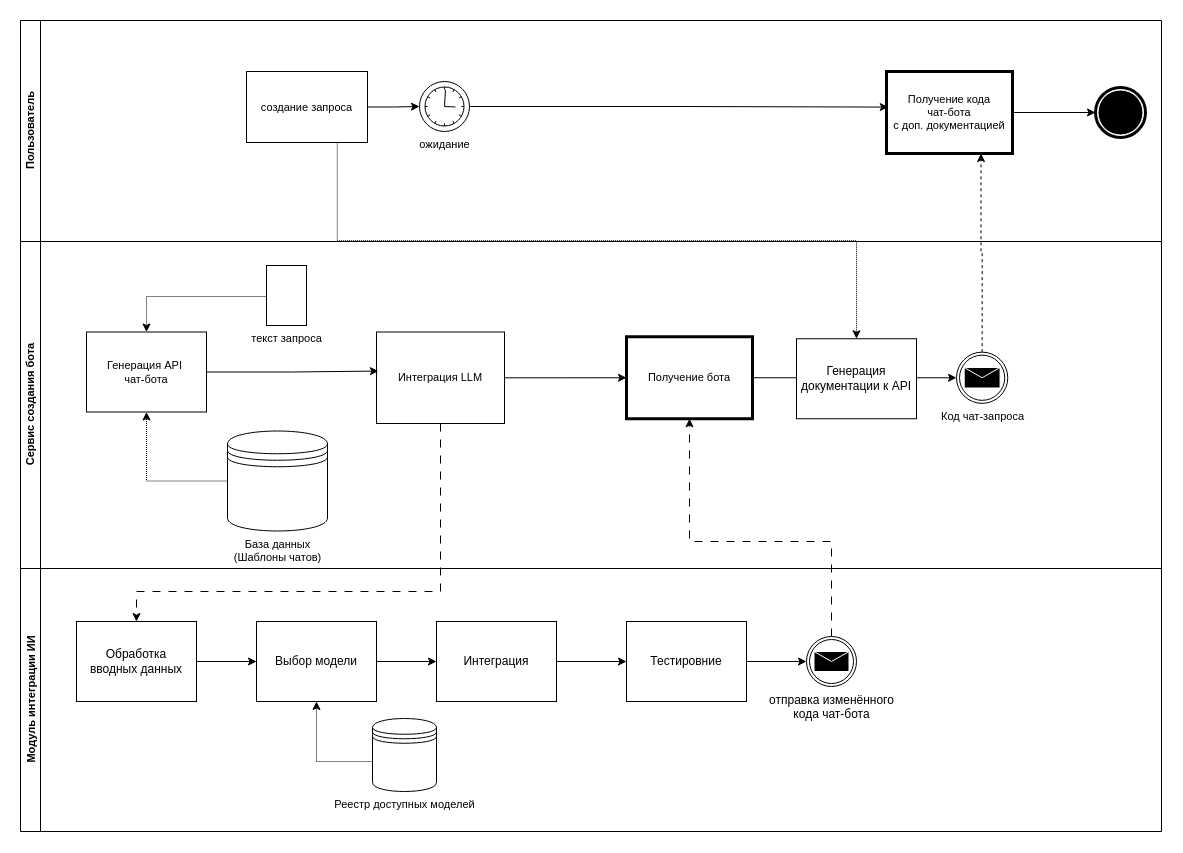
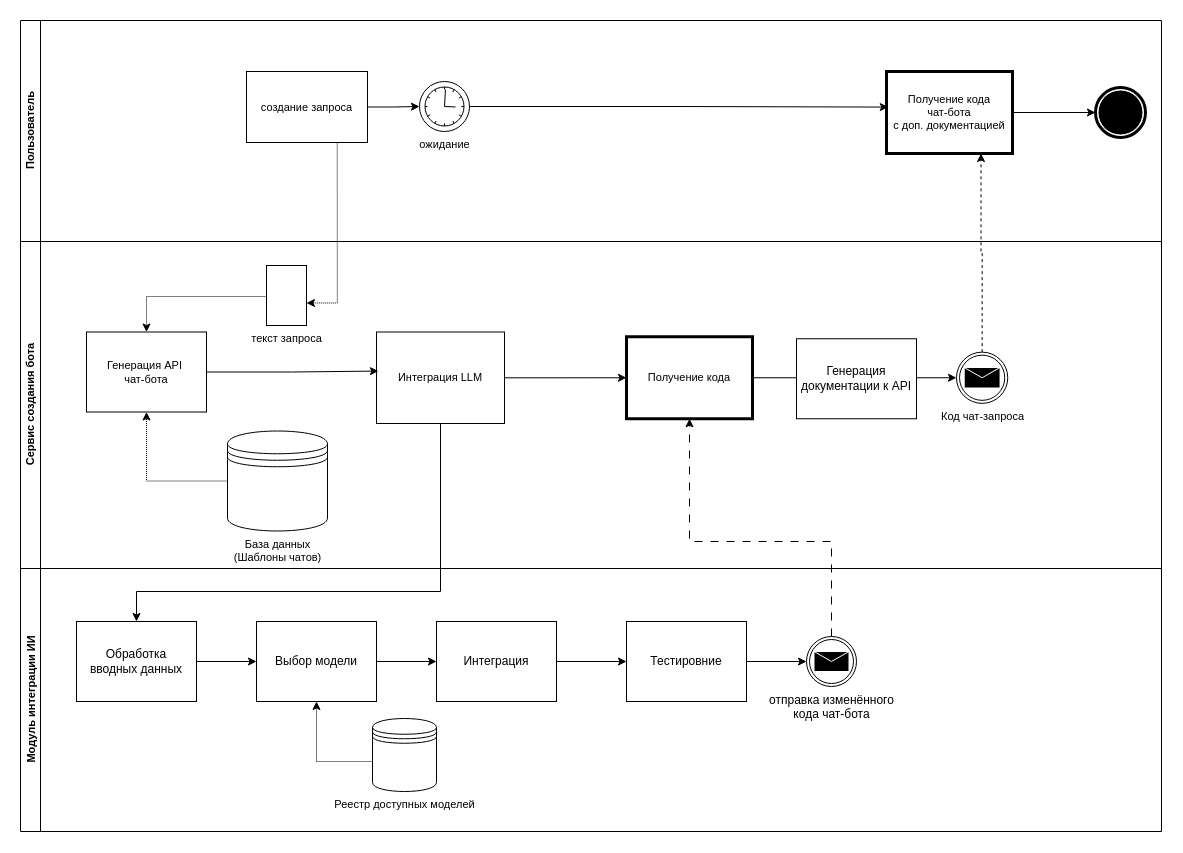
edge "создание запроса" -> "Генерация документации к API": now "создание запроса" -> "текст запроса"
node "Получение бота": label "Получение бота" -> "Получение кода"
edge "Интеграция LLM" -> "Обработка вводных данных": style dashed -> solid
